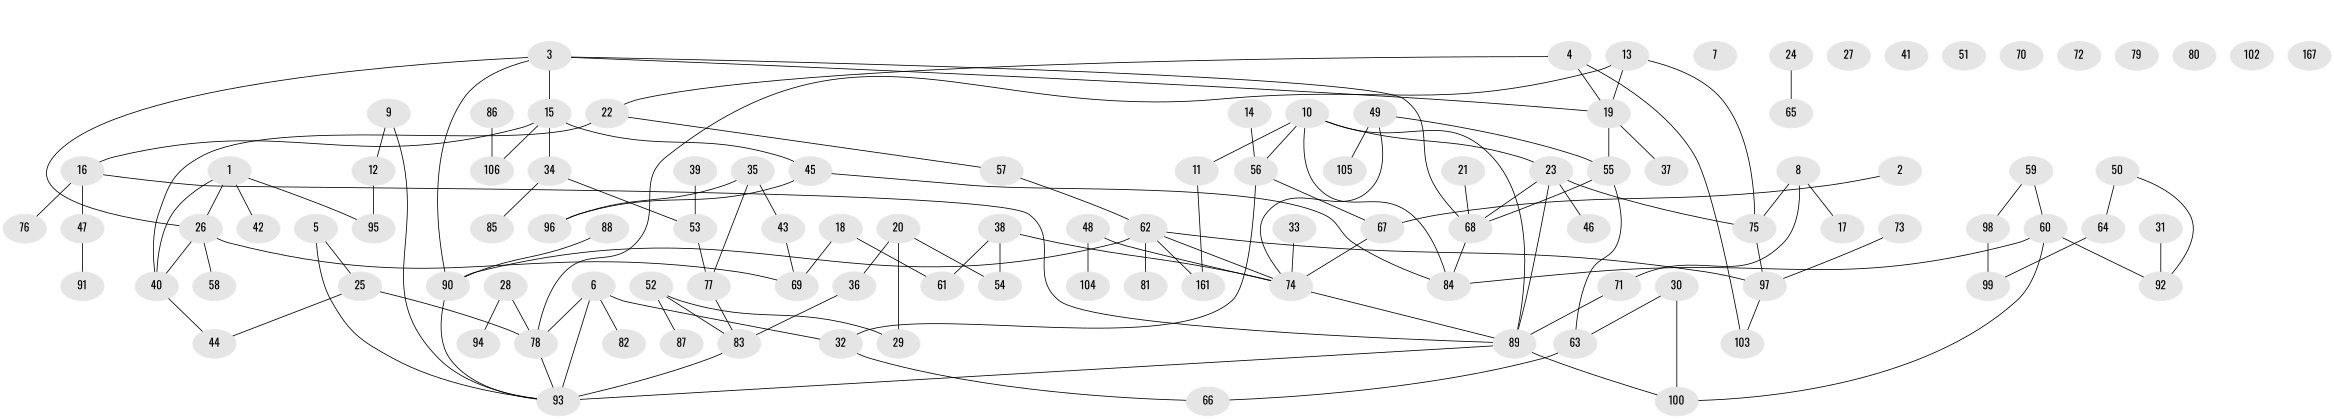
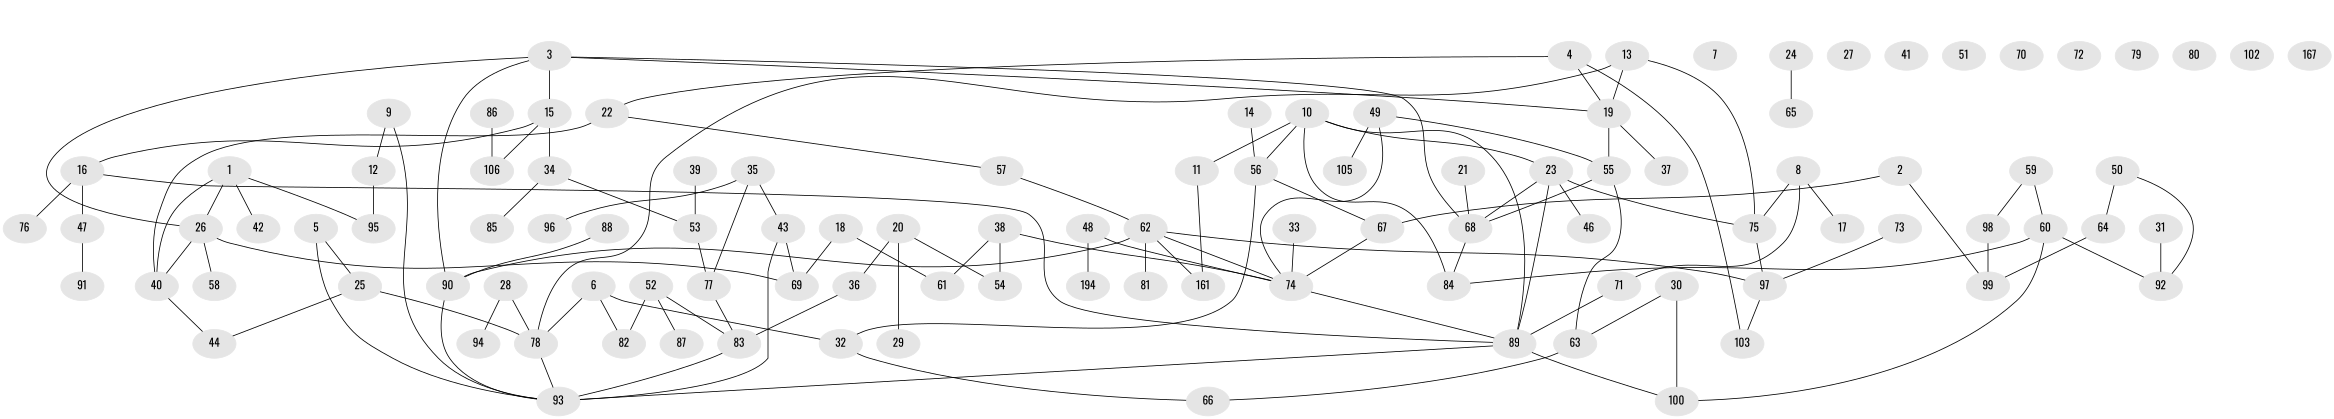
node "45": removed
edge "2" -- "99": added
node "104": label "104" -> "194"
edge "52" -- "29": now "52" -- "82"
edge "6" -- "93": now "43" -- "93"
